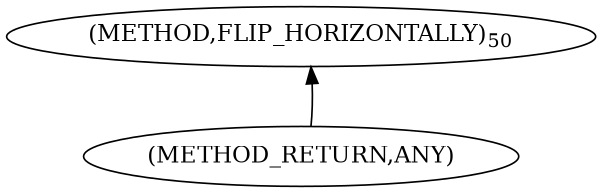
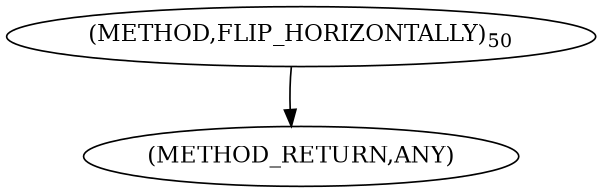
edge "(METHOD_RETURN,ANY)" -> "(METHOD,FLIP_HORIZONTALLY)": reversed
